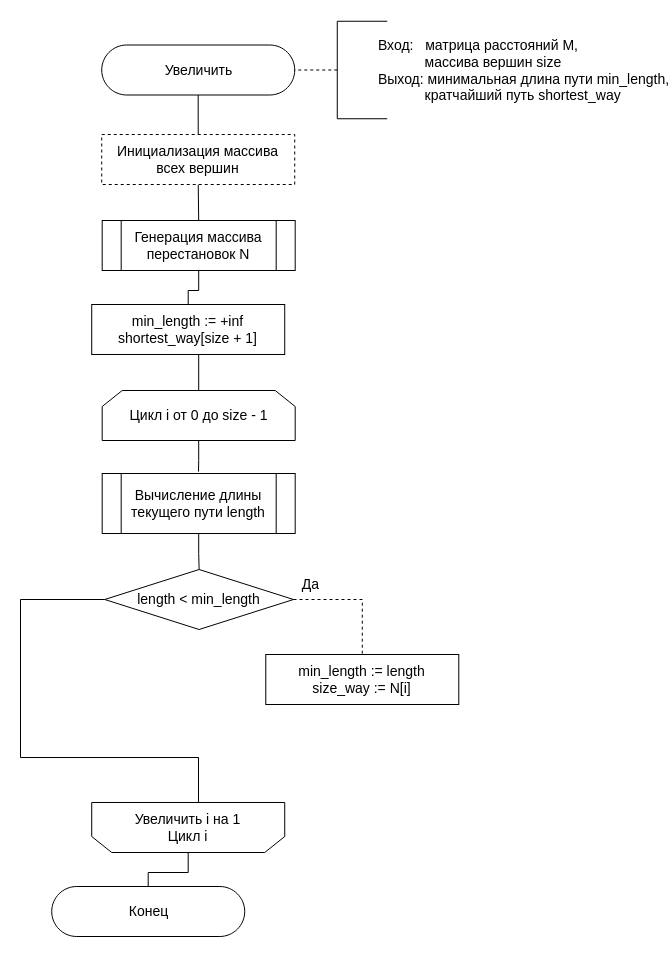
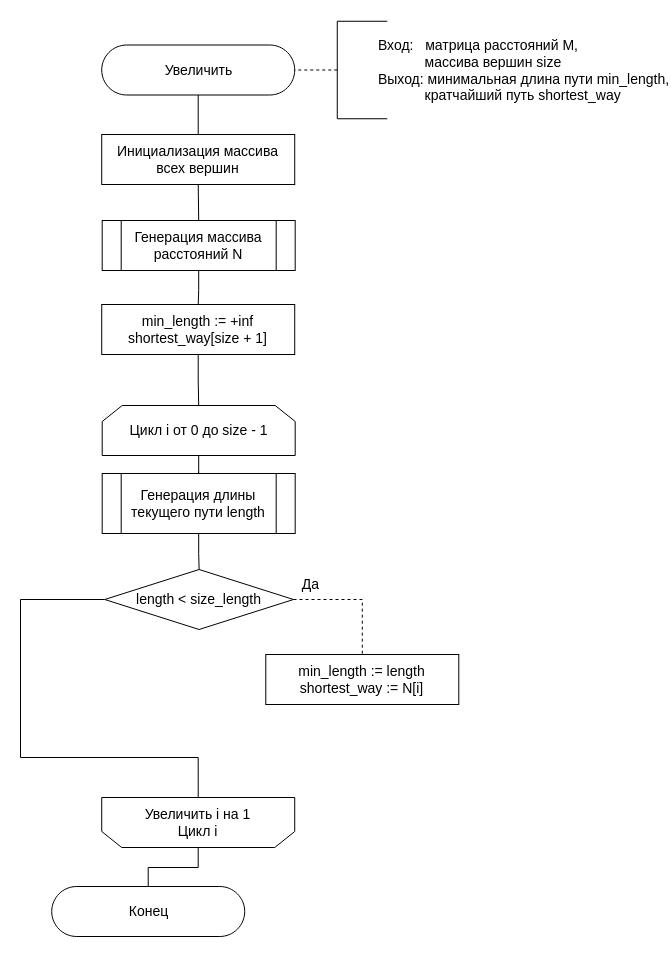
node "Инициализация массива всех вершин": style dashed -> solid
node "Генерация массива перестановок N": label "Генерация массива перестановок N" -> "Генерация массива расстояний N"
node "min_length := +inf shortest_way[size + 1]": moved (188, 330) -> (198, 330)
node "Цикл i от 0 до size - 1": moved (199, 416) -> (199, 431)
node "Вычисление длины текущего пути length": label "Вычисление длины текущего пути length" -> "Генерация длины текущего пути length"
node "length < min_length": label "length < min_length" -> "length < size_length"
node "min_length := length size_way := N[i]": label "min_length := length size_way := N[i]" -> "min_length := length shortest_way := N[i]"
node "Увеличить i на 1 Цикл i": moved (188, 828) -> (198, 823)
